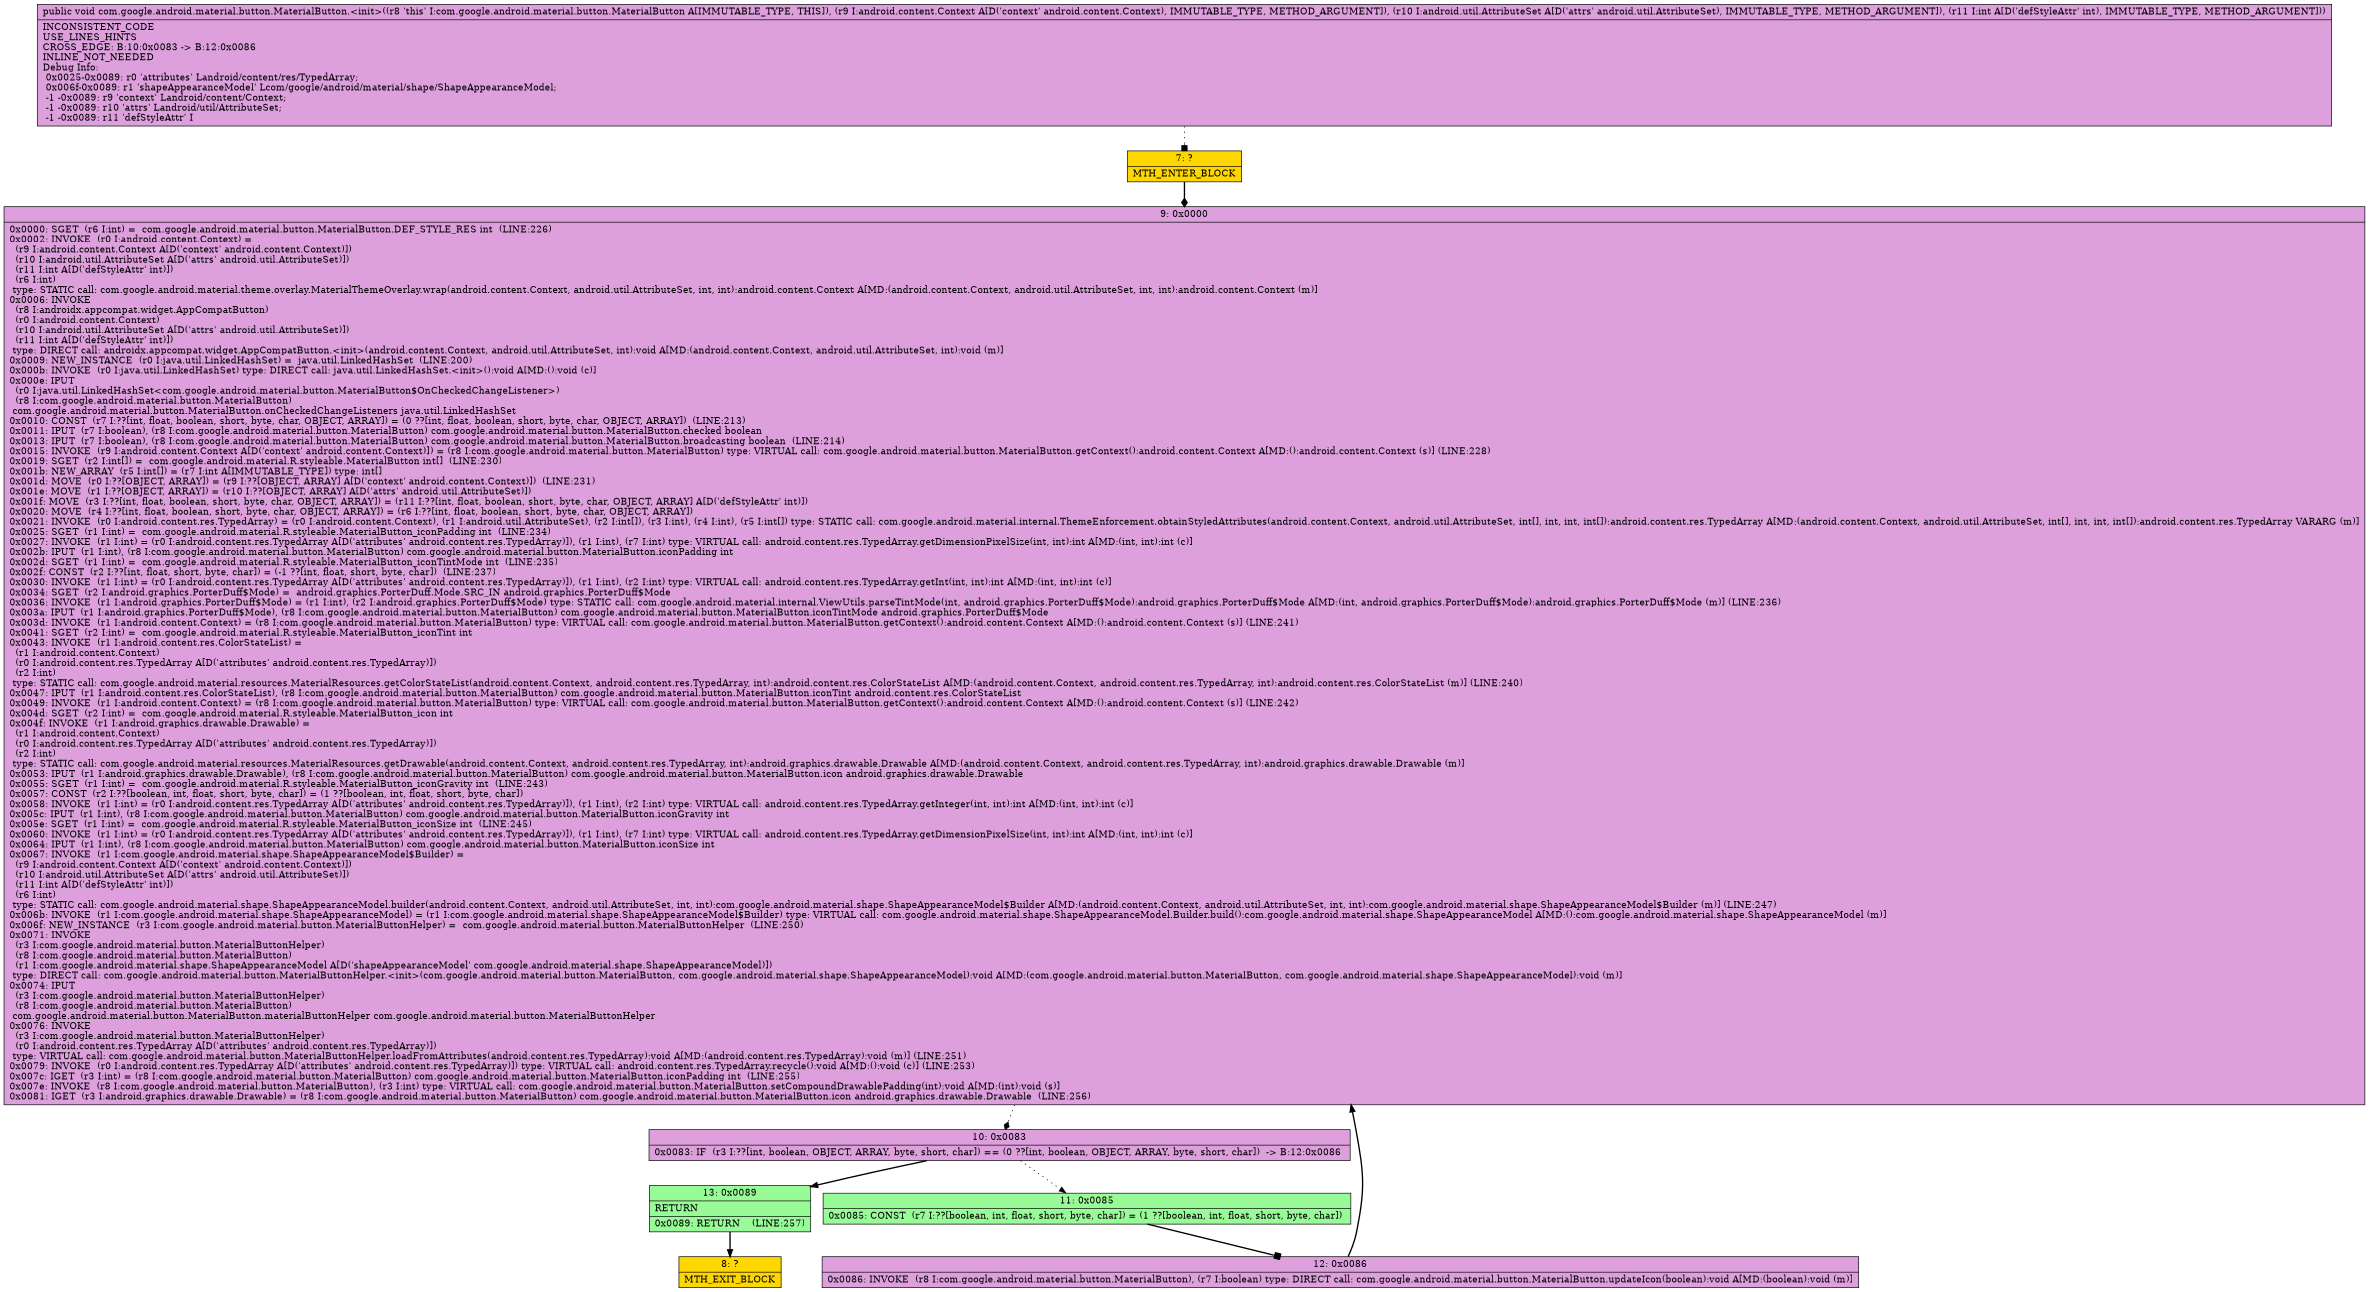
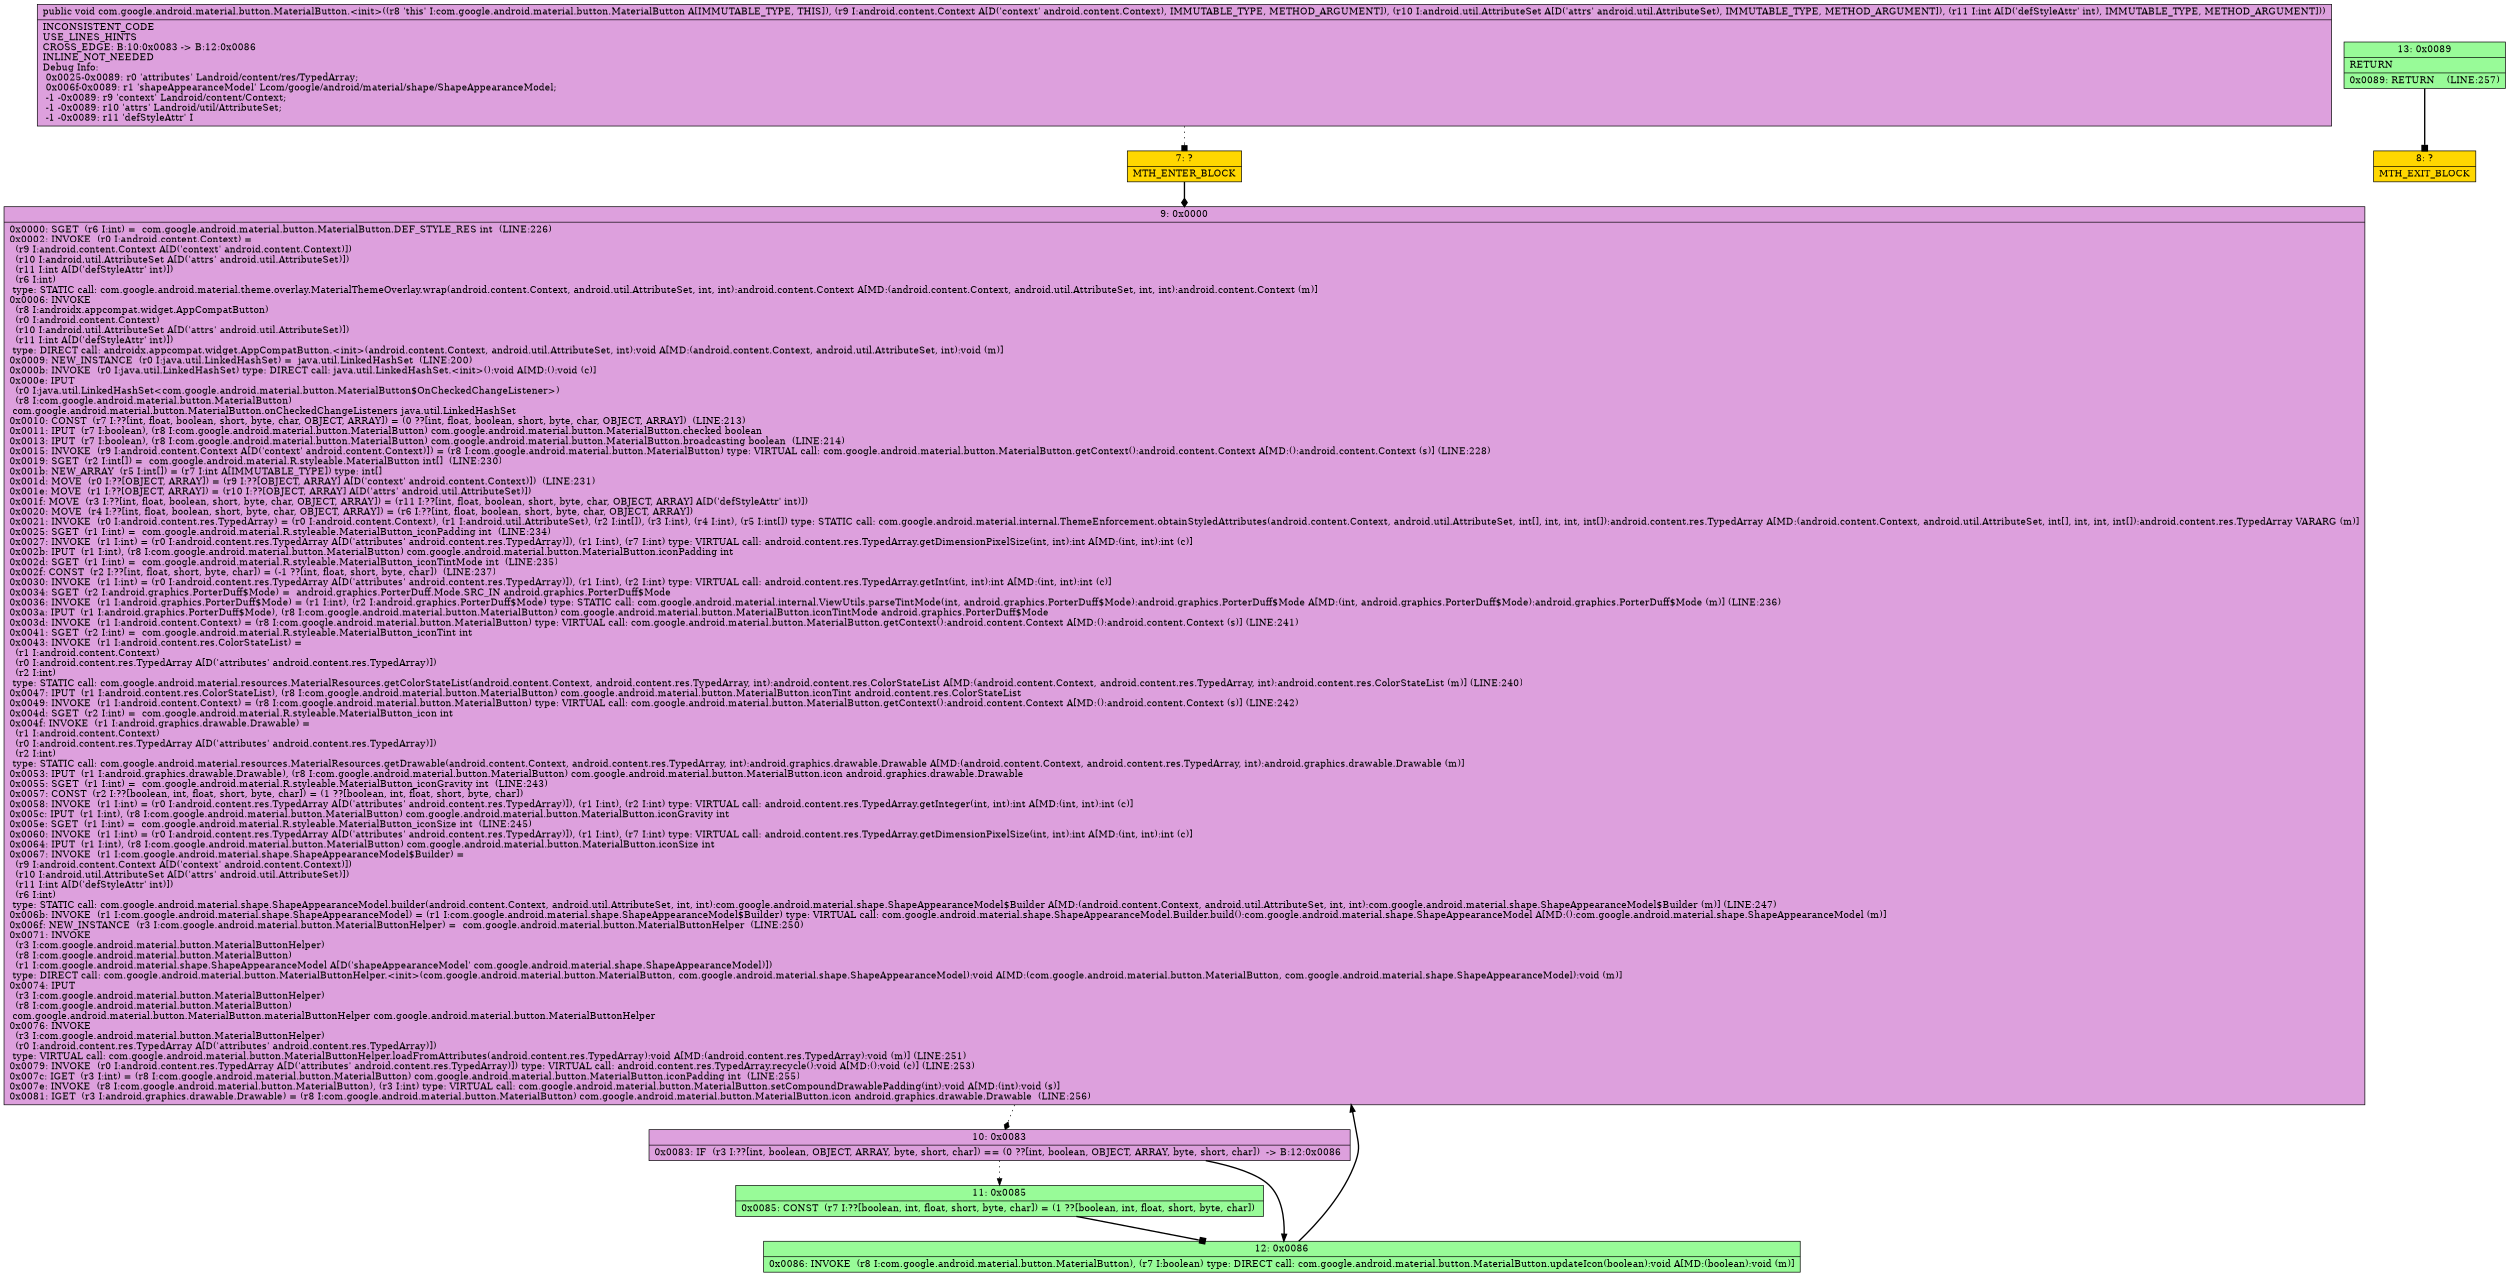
edge "10: 0x0083" -> "13: 0x0089": now "10: 0x0083" -> "12: 0x0086"
edge "13: 0x0089" -> "8: ?": arrowhead normal -> box
node "12: 0x0086": fillcolor plum -> palegreen
